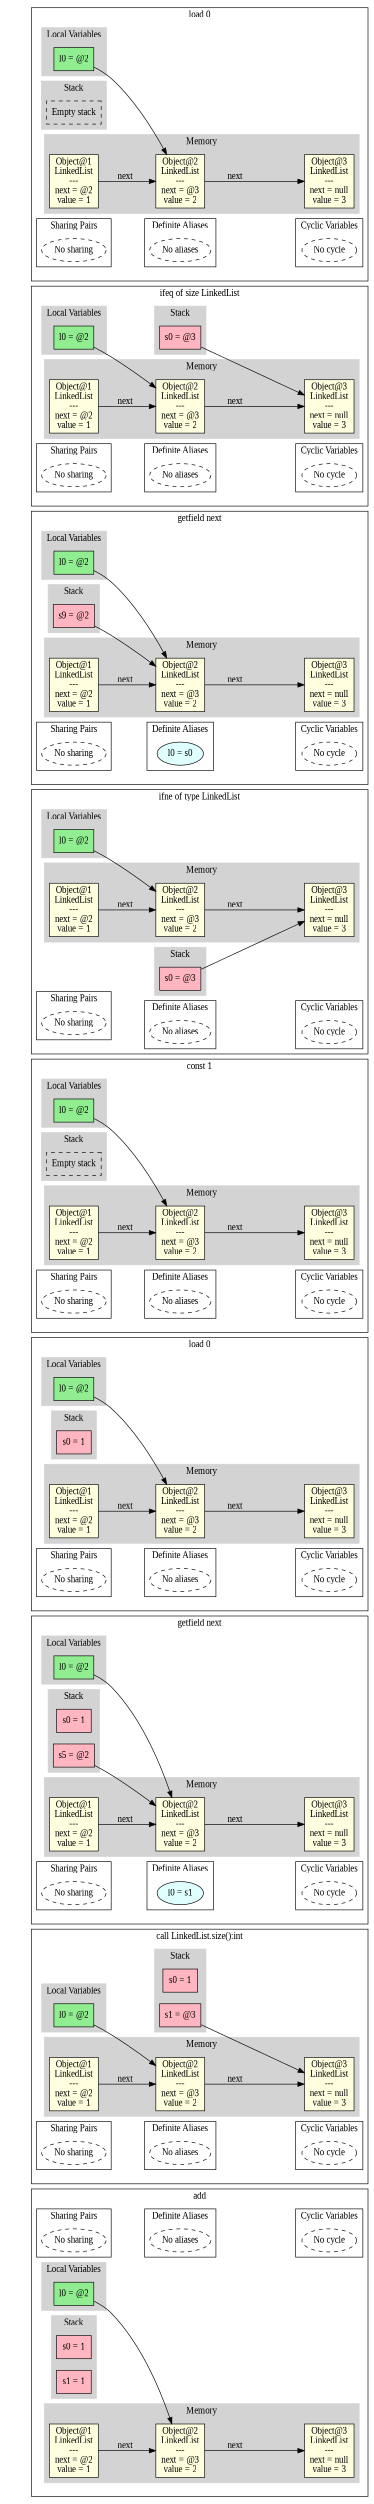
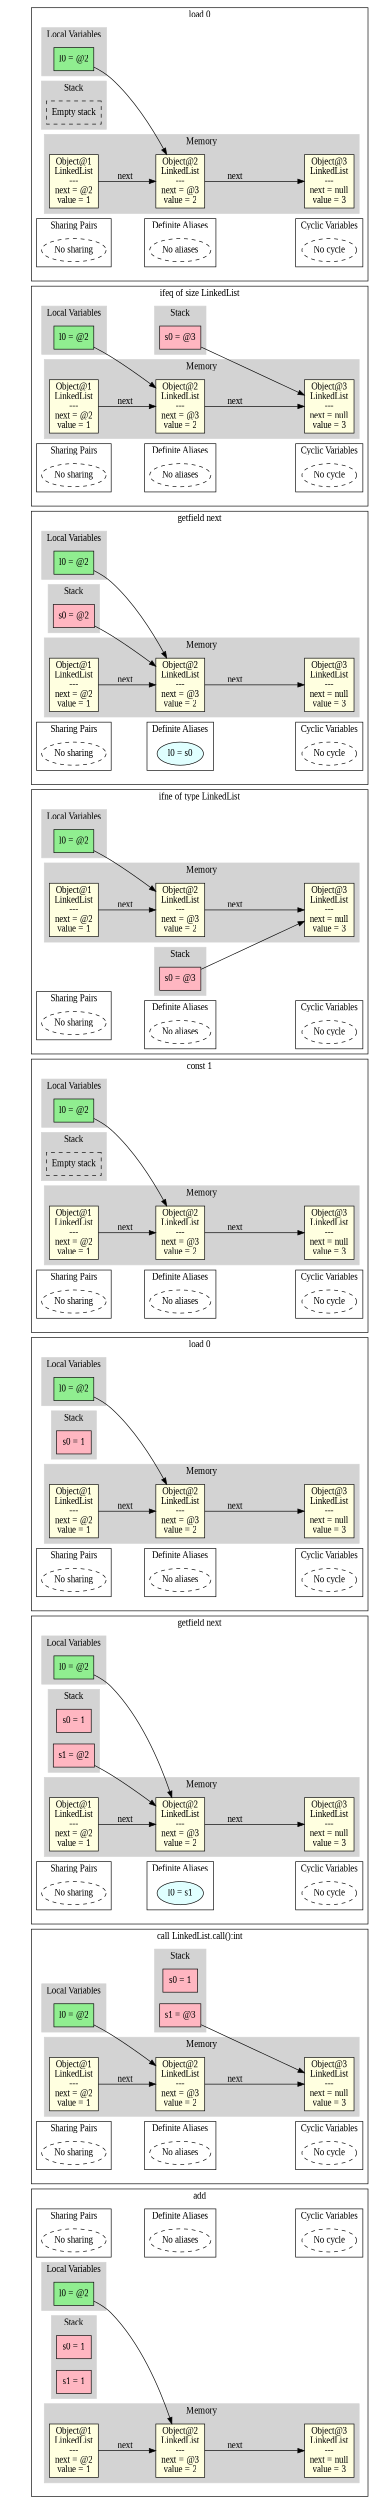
node "s9 = @2": label "s9 = @2" -> "s0 = @2"
node "s5 = @2": label "s5 = @2" -> "s1 = @2"
cluster "call LinkedList.size():int": label "call LinkedList.size():int" -> "call LinkedList.call():int"
